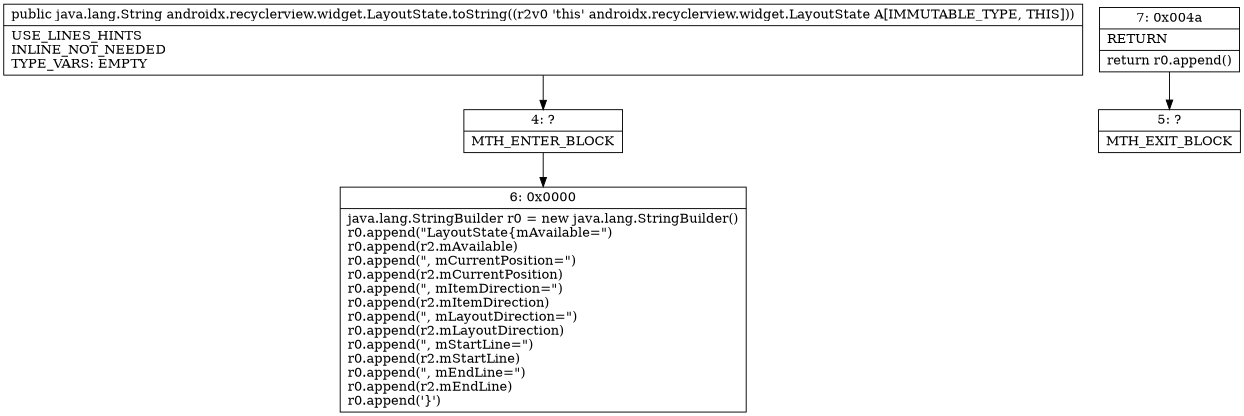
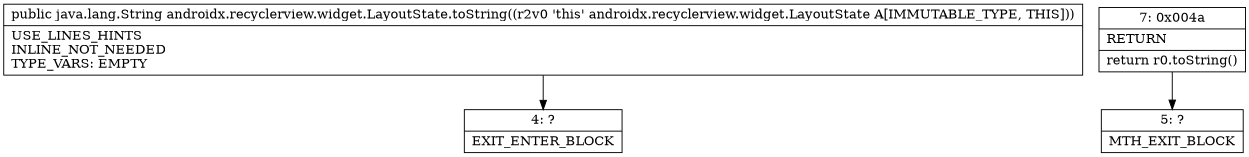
node "7: 0x004a": text "return r0.append()" -> "return r0.toString()"
node "4: ?": text "MTH_ENTER_BLOCK" -> "EXIT_ENTER_BLOCK"
node "6: 0x0000": removed
